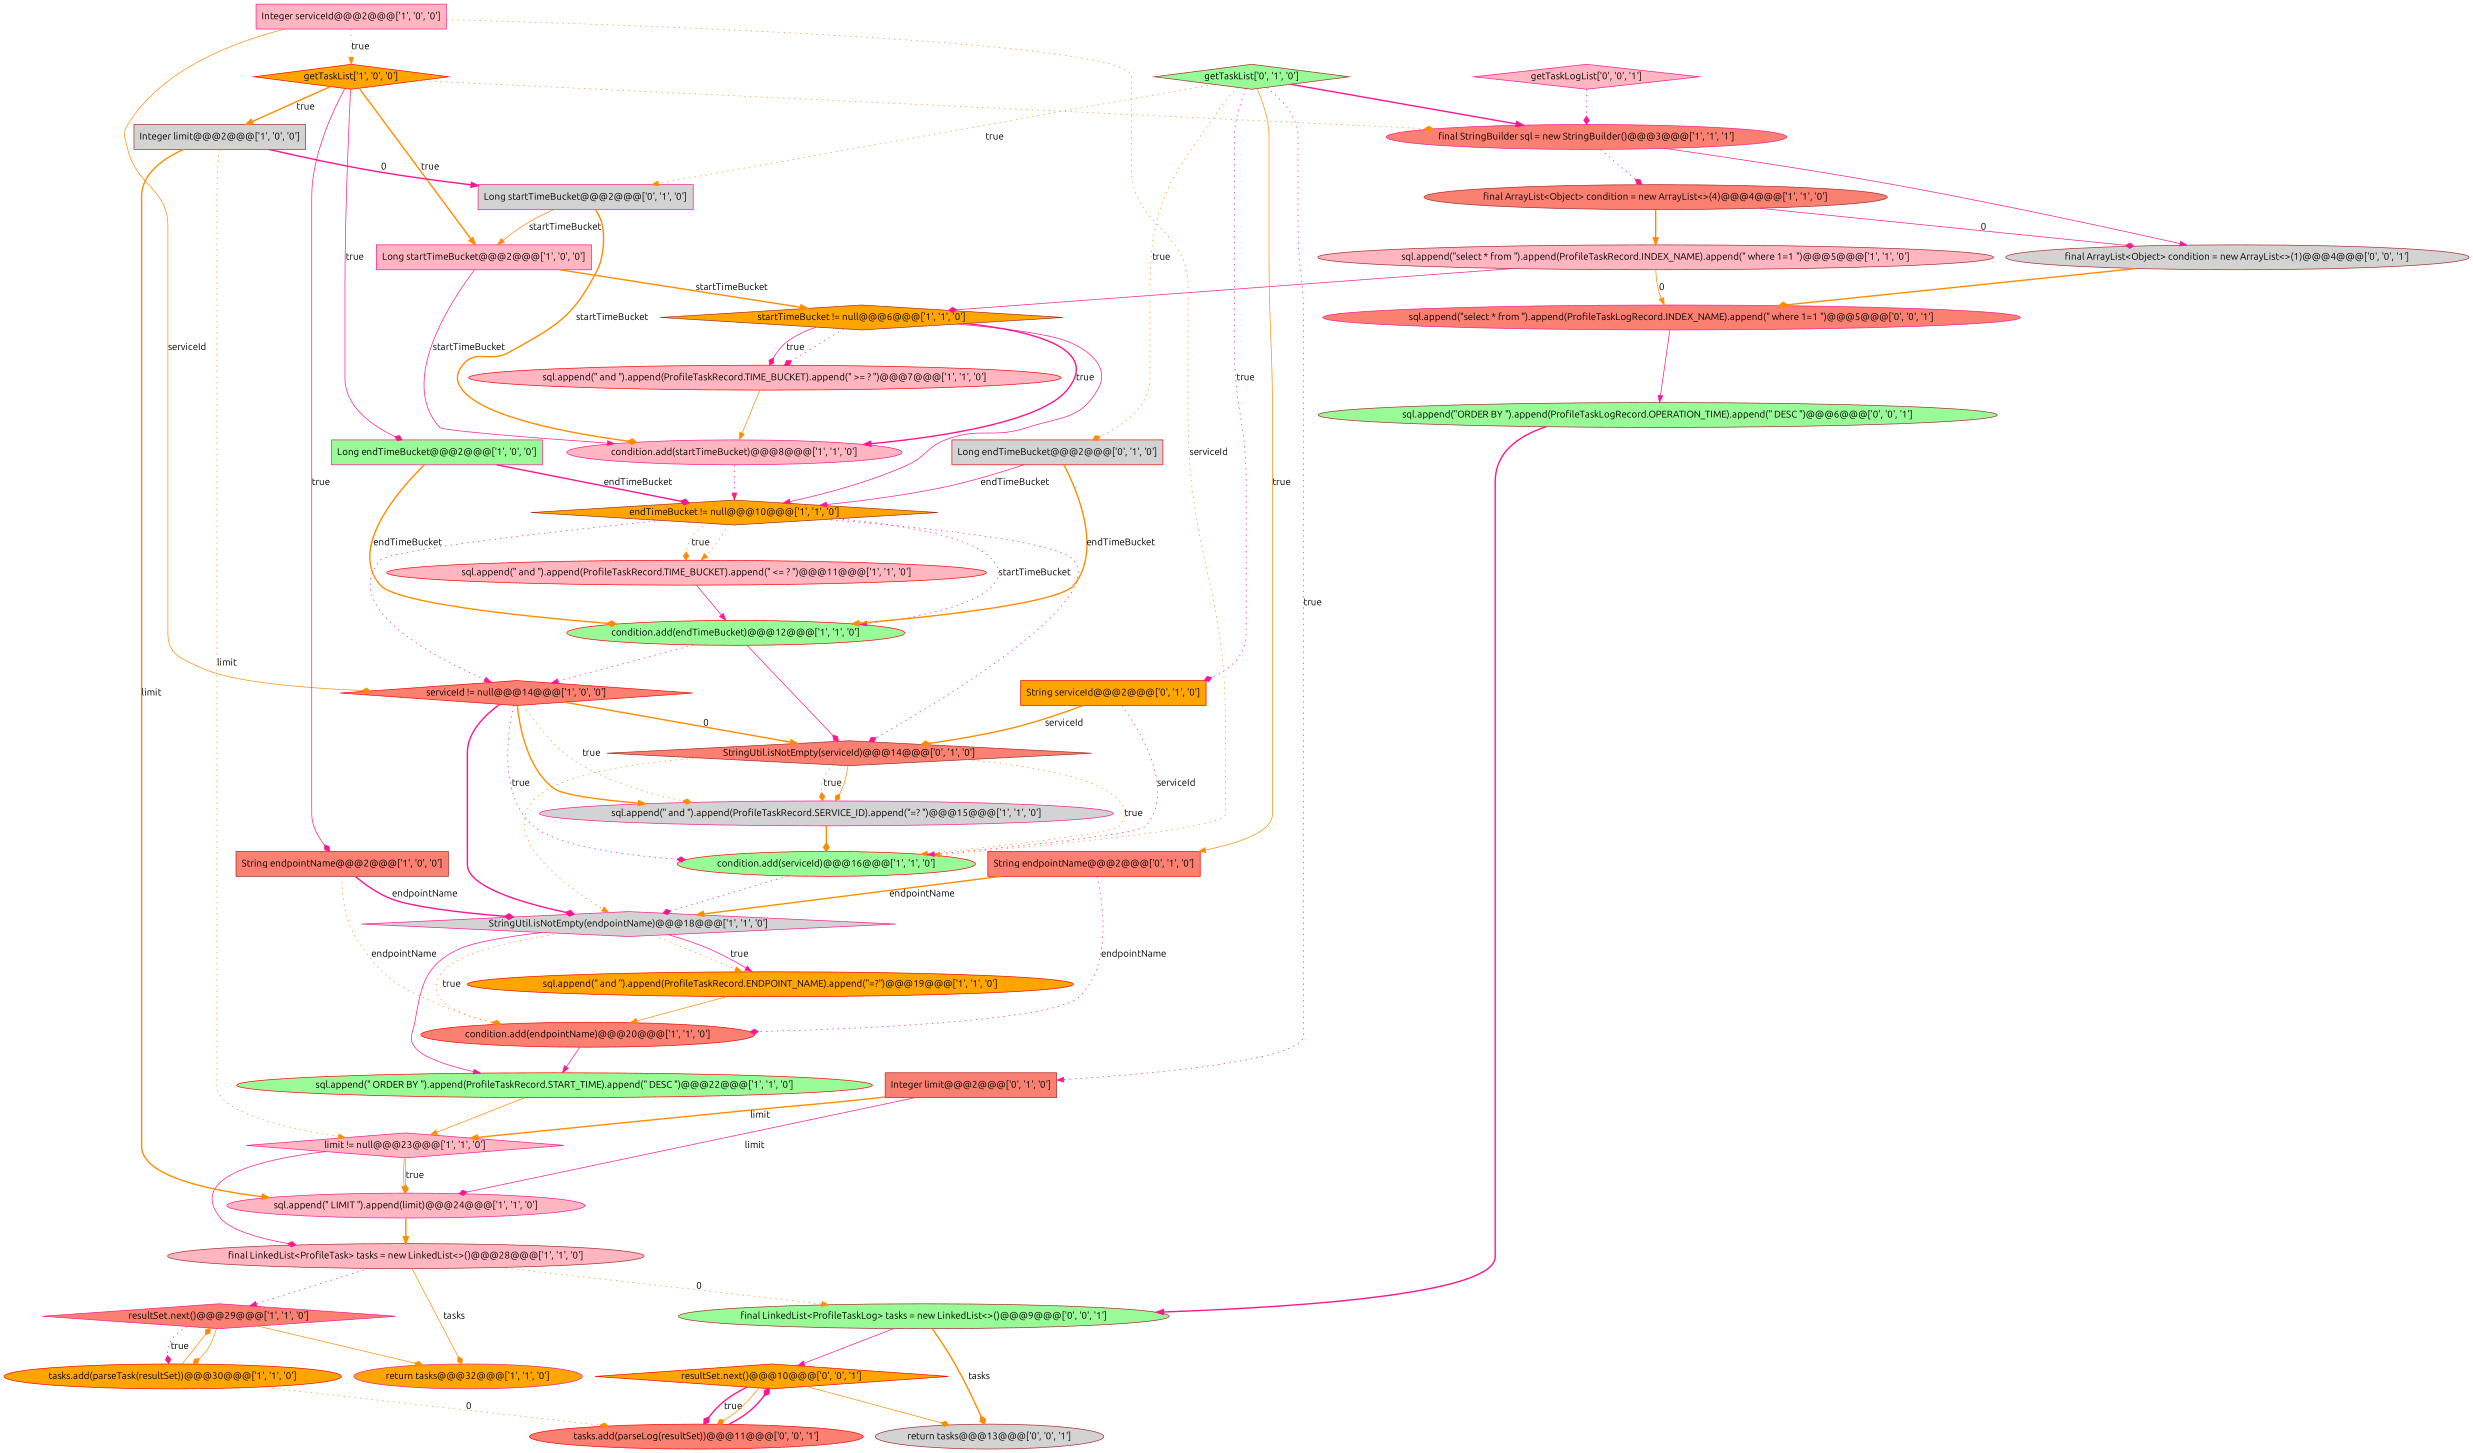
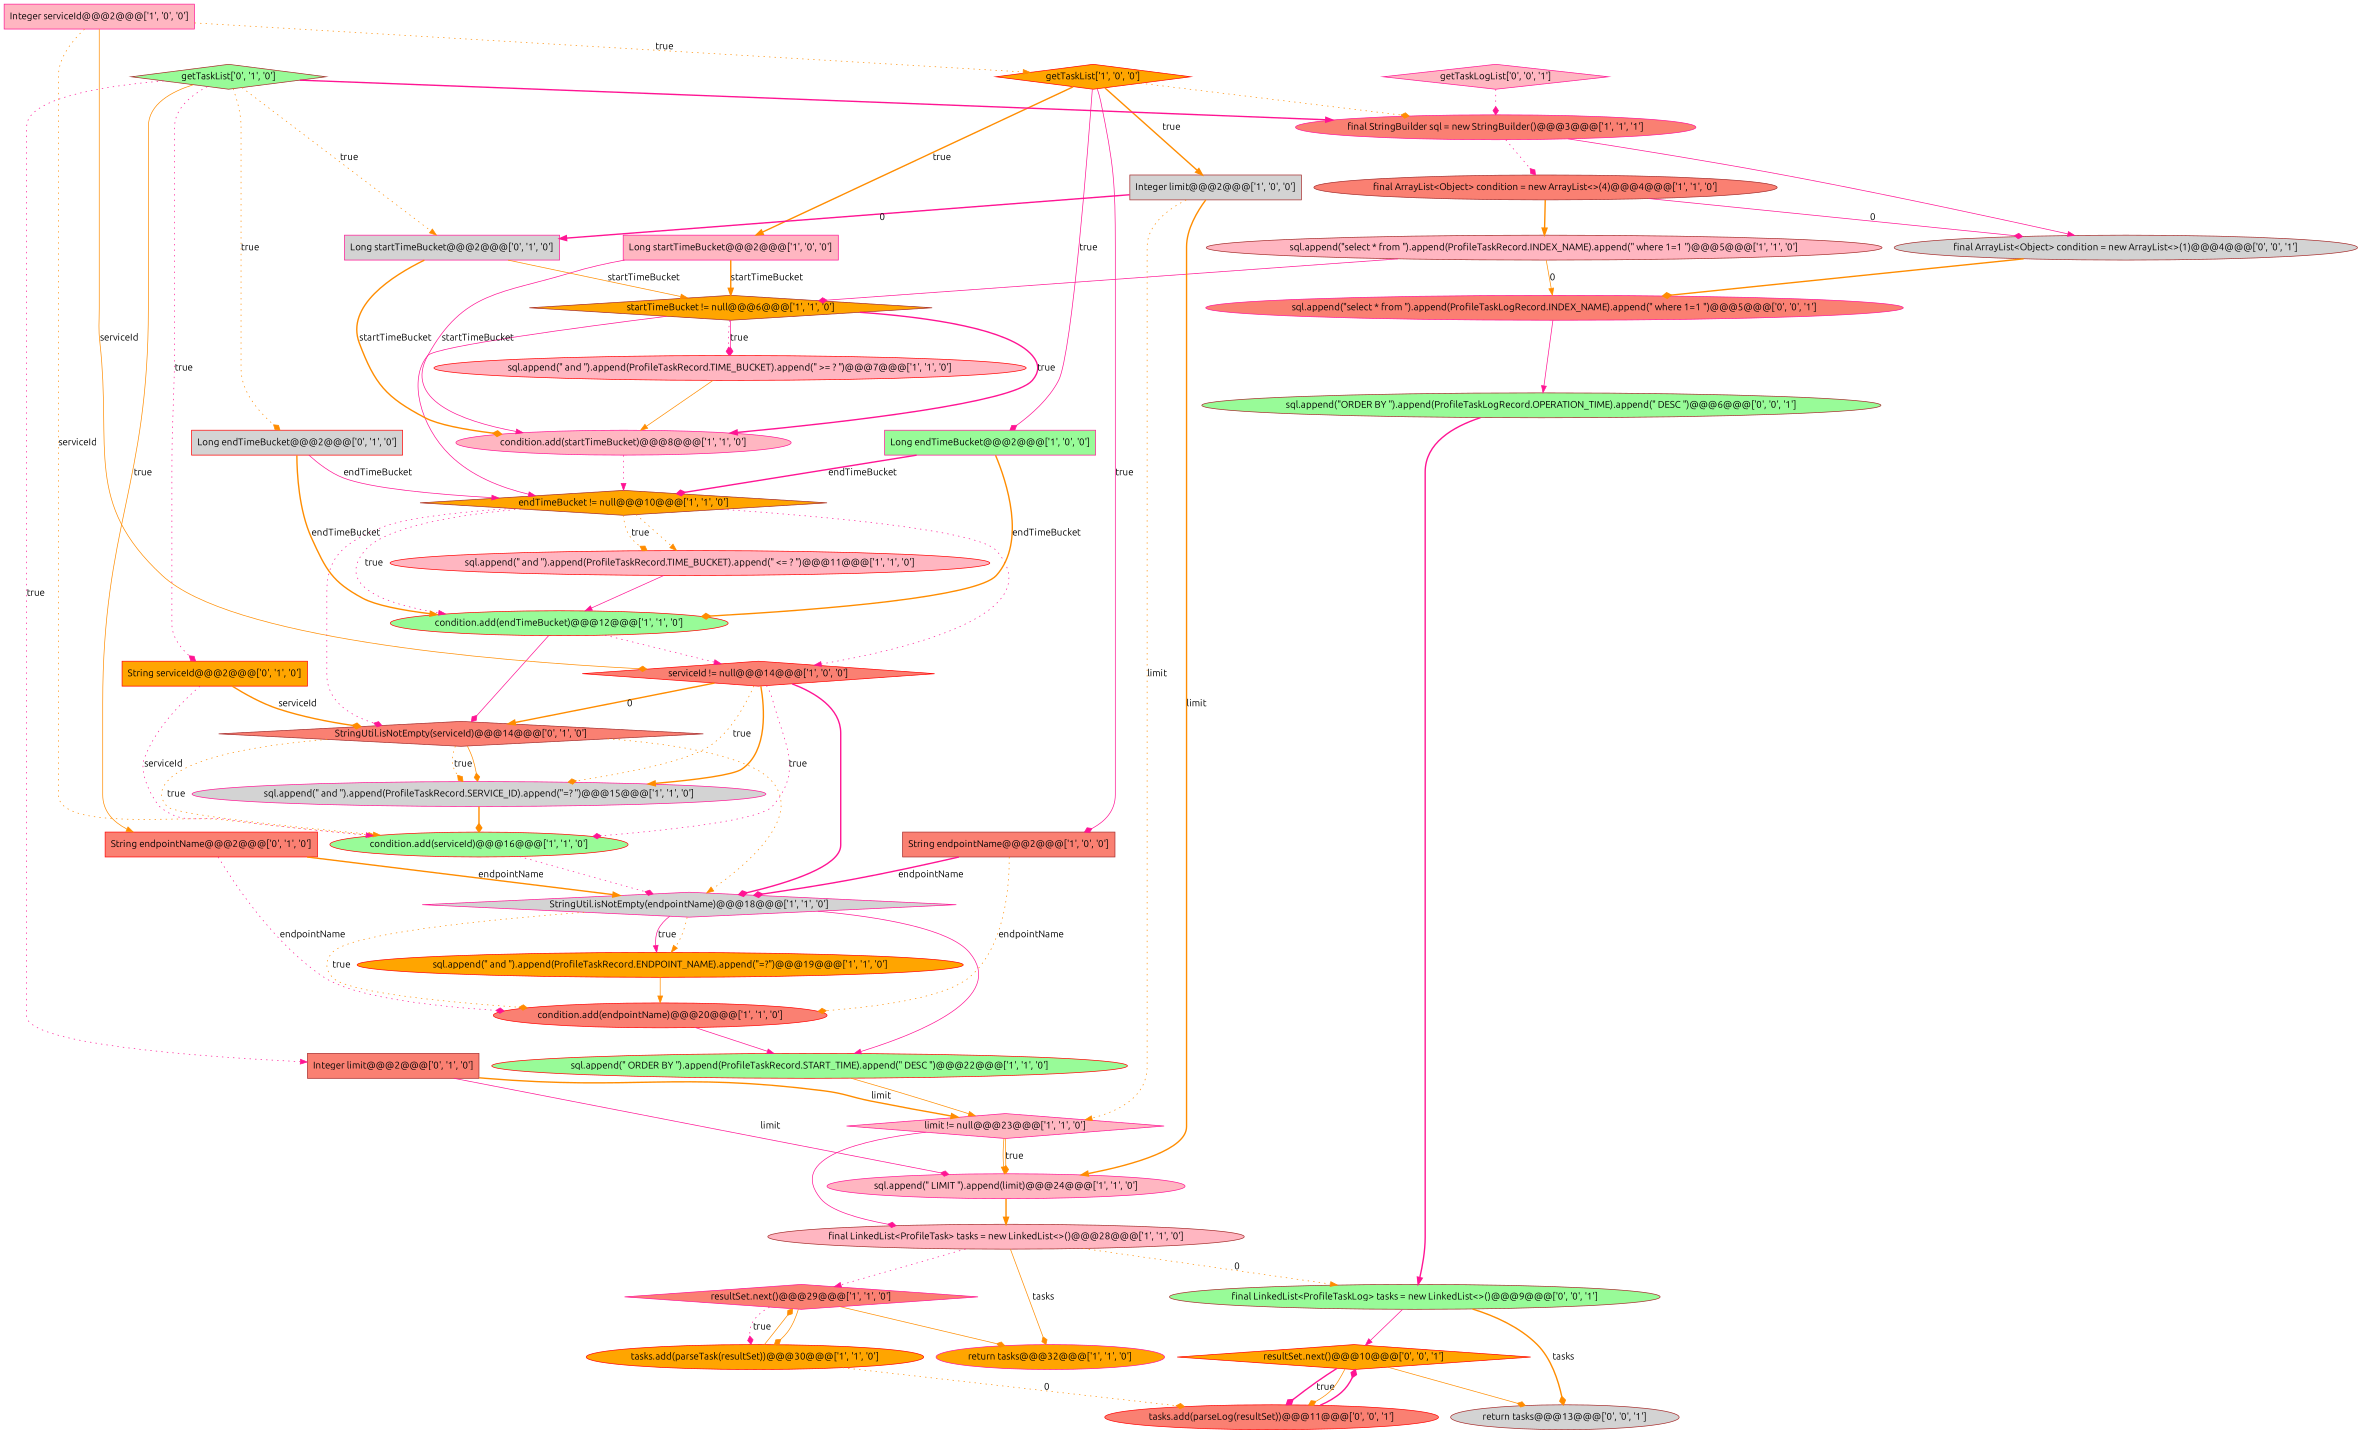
edge "Long startTimeBucket@@@2@@@['0', '1', '0']" -> "Long startTimeBucket@@@2@@@['1', '0', '0']": now "Long startTimeBucket@@@2@@@['0', '1', '0']" -> "startTimeBucket != null@@@6@@@['1', '1', '0']"
edge "endTimeBucket != null@@@10@@@['1', '1', '0']" -> "condition.add(endTimeBucket)@@@12@@@['1', '1', '0']": label "startTimeBucket" -> "true"
